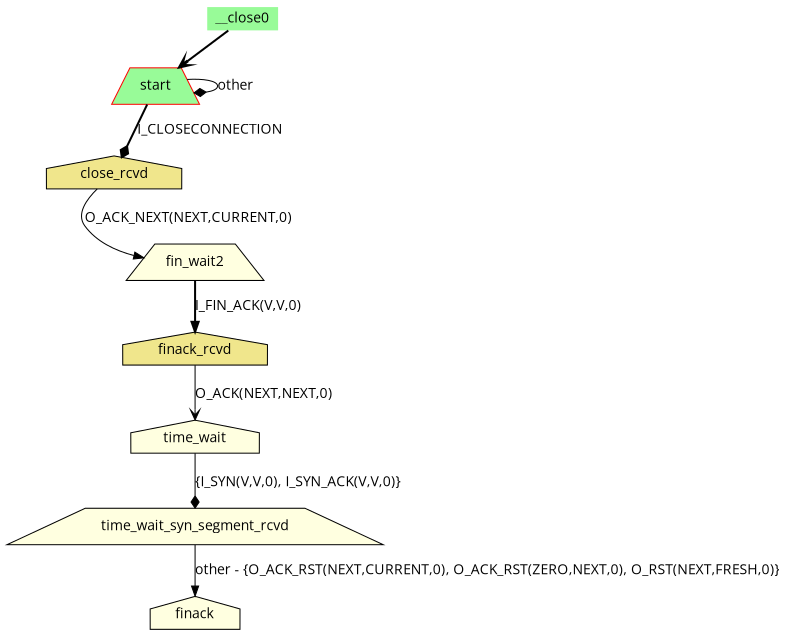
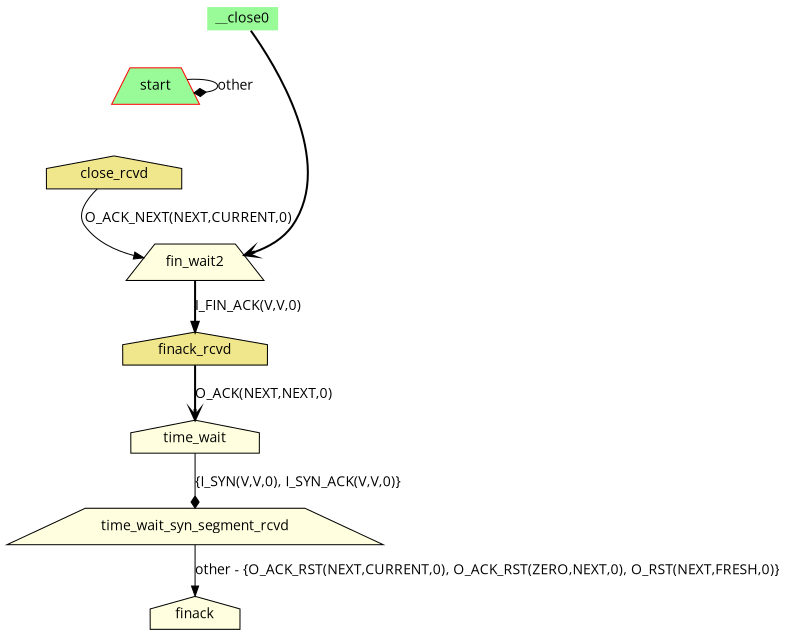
edge "__close0" -> "start": now "__close0" -> "fin_wait2"
edge "start" -> "close_rcvd": removed, label "I_CLOSECONNECTION"
edge "finack_rcvd" -> "time_wait": style solid -> bold
